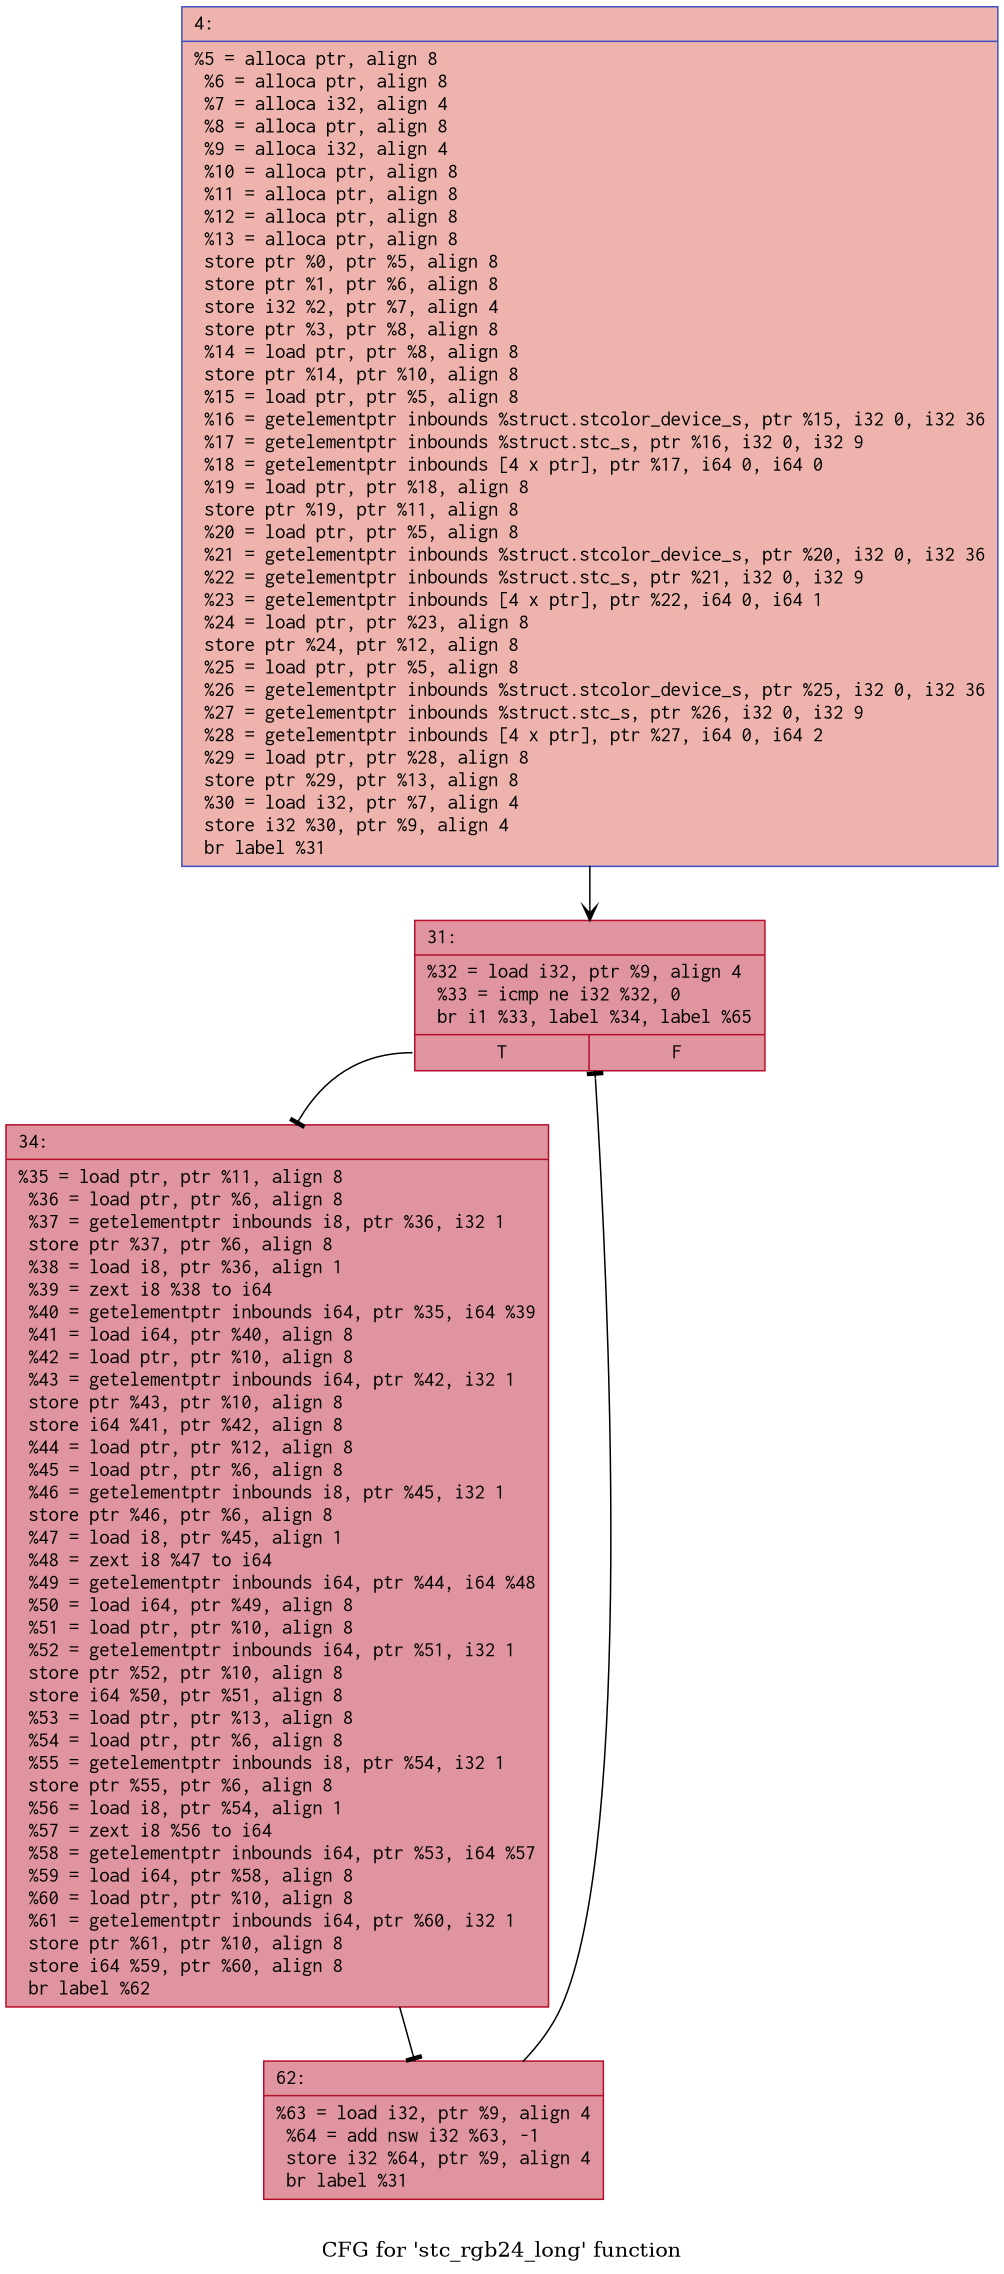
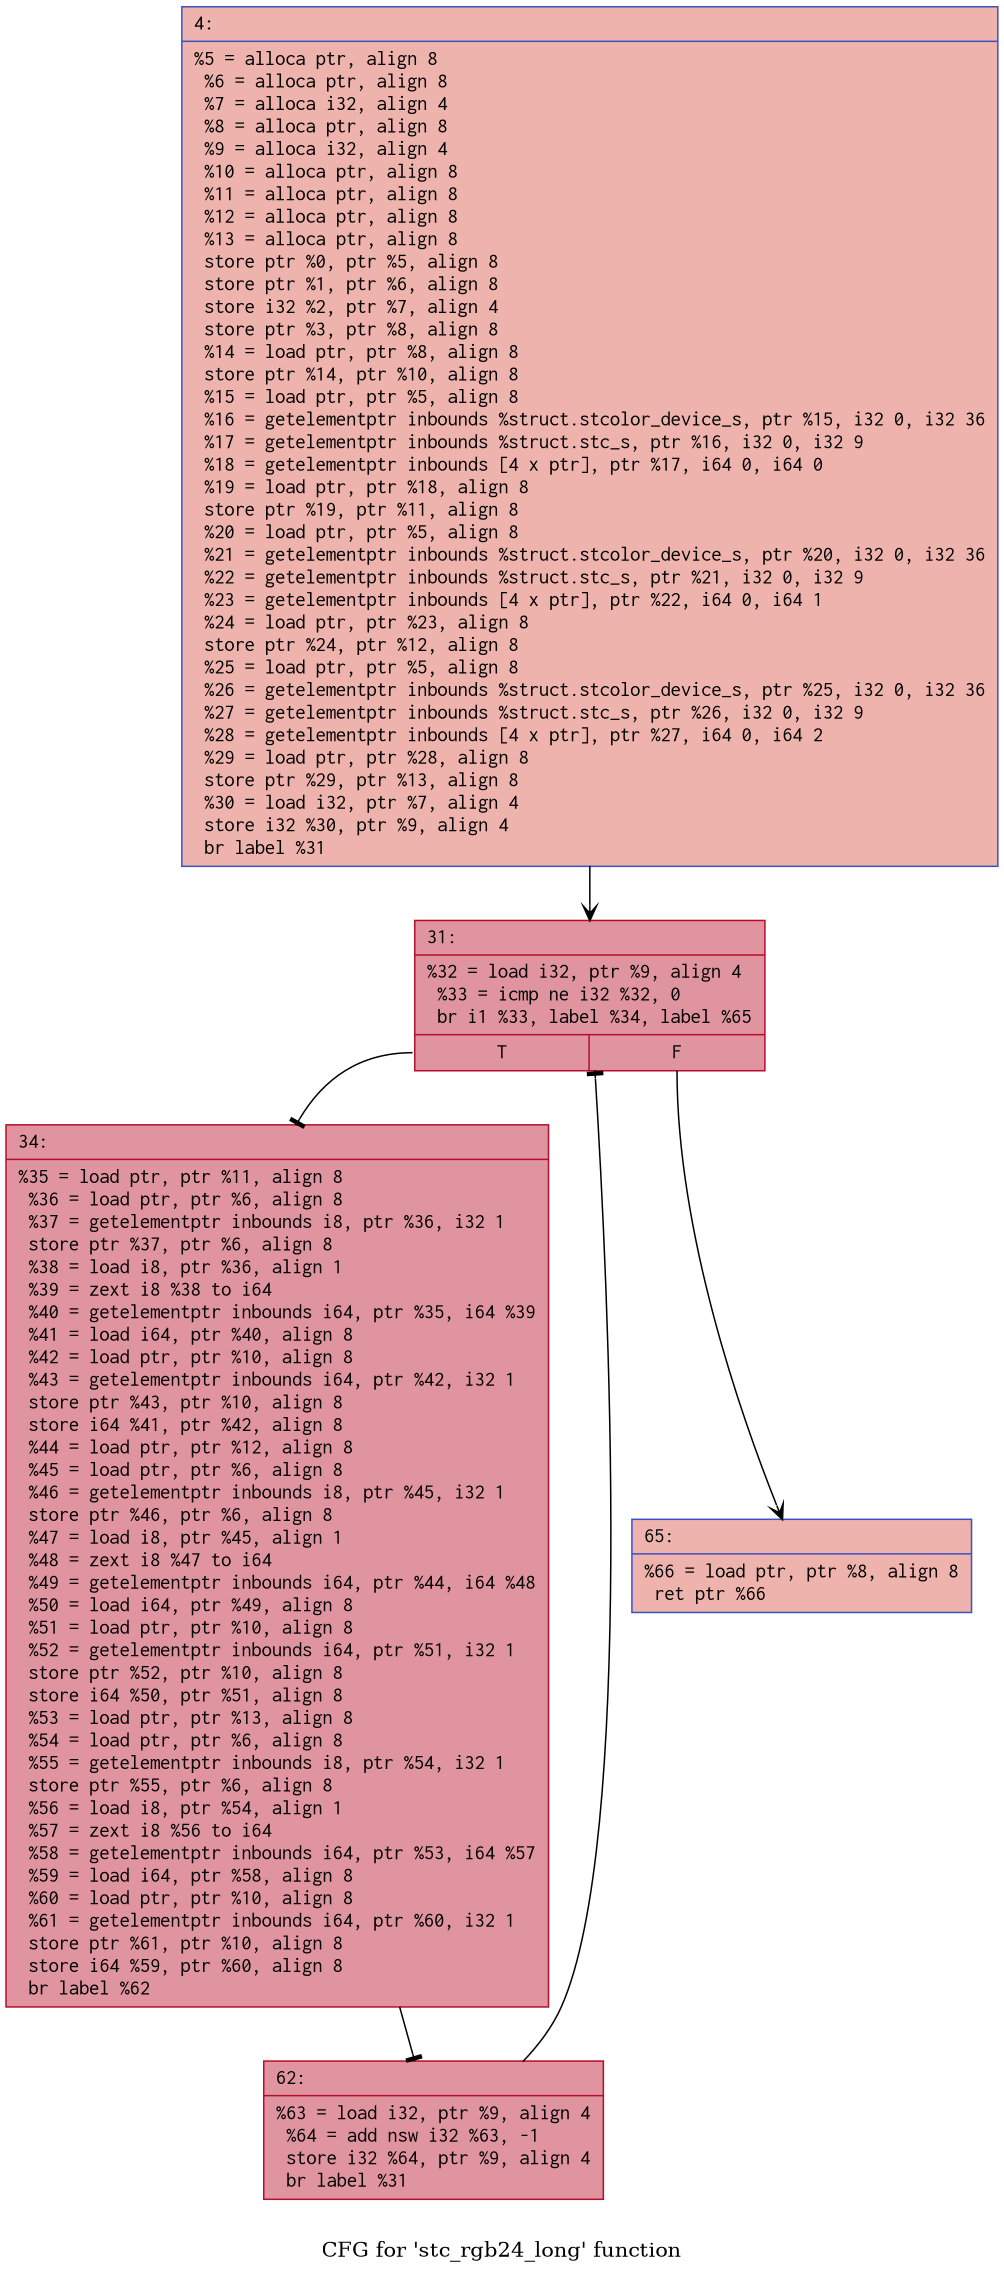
node "65:": added
